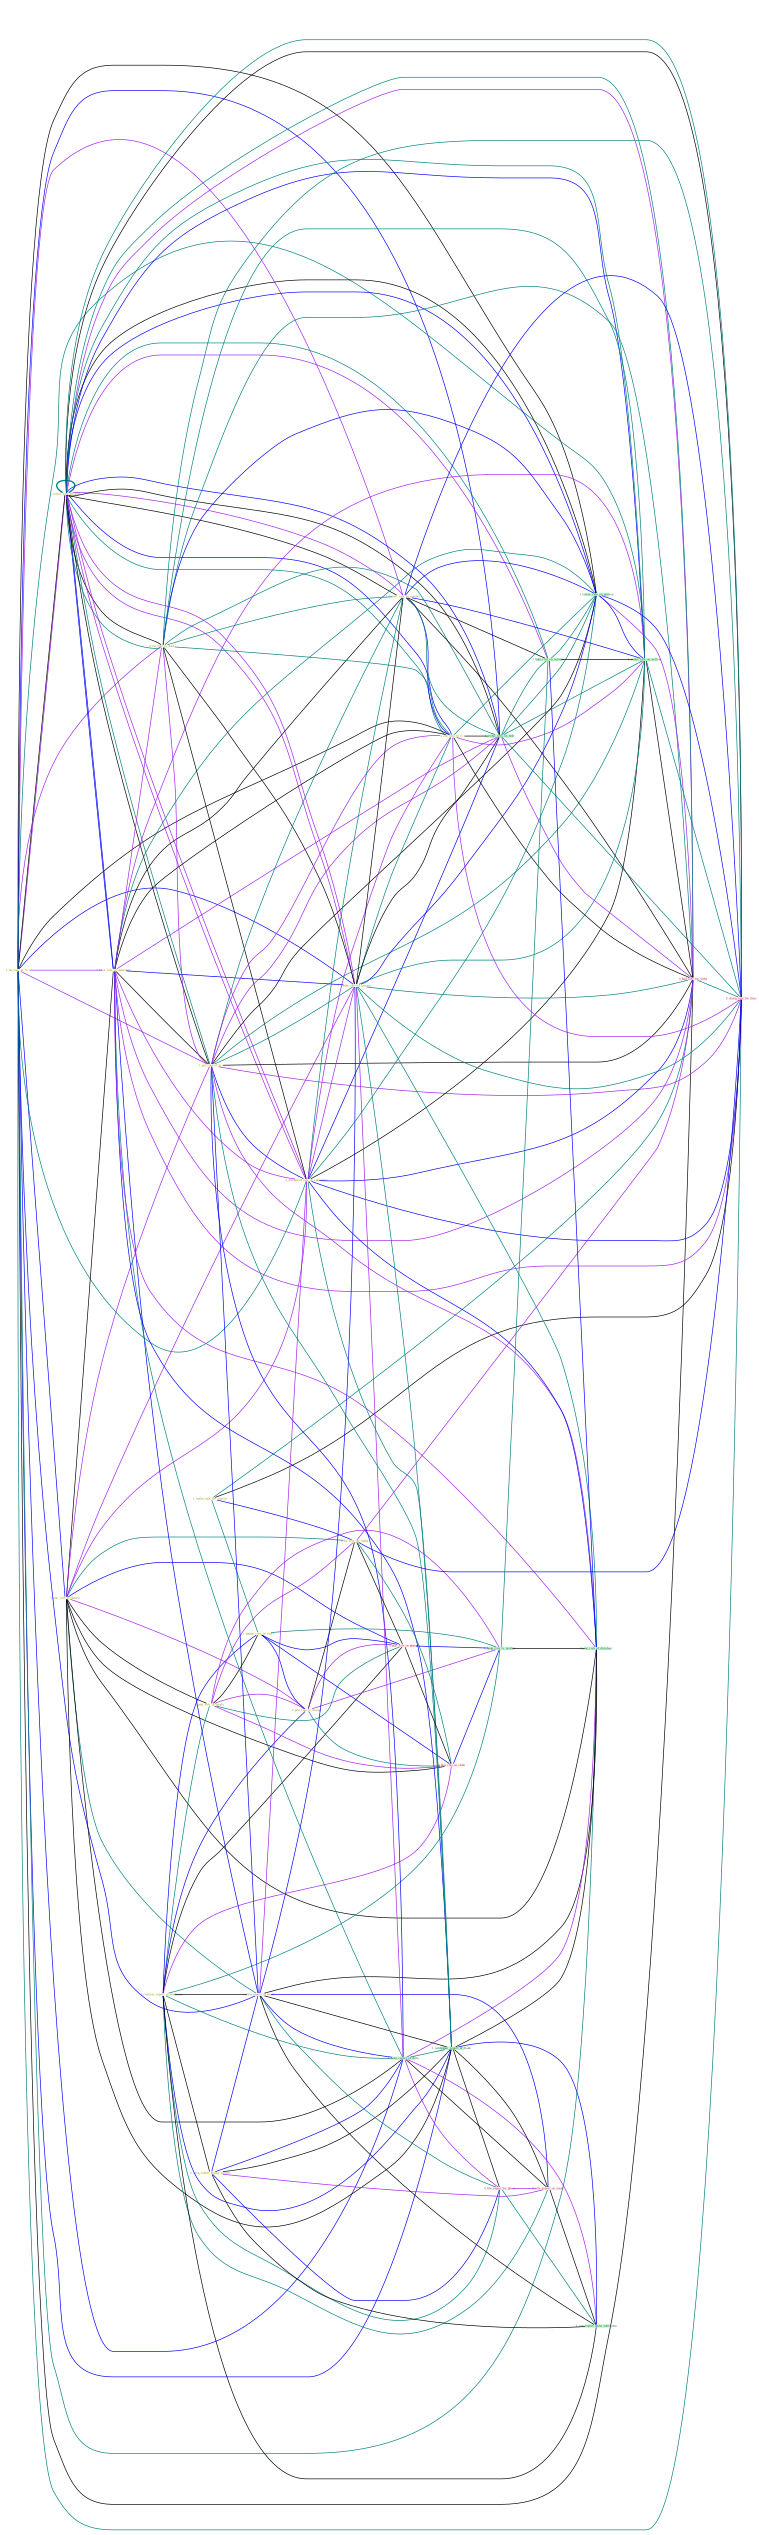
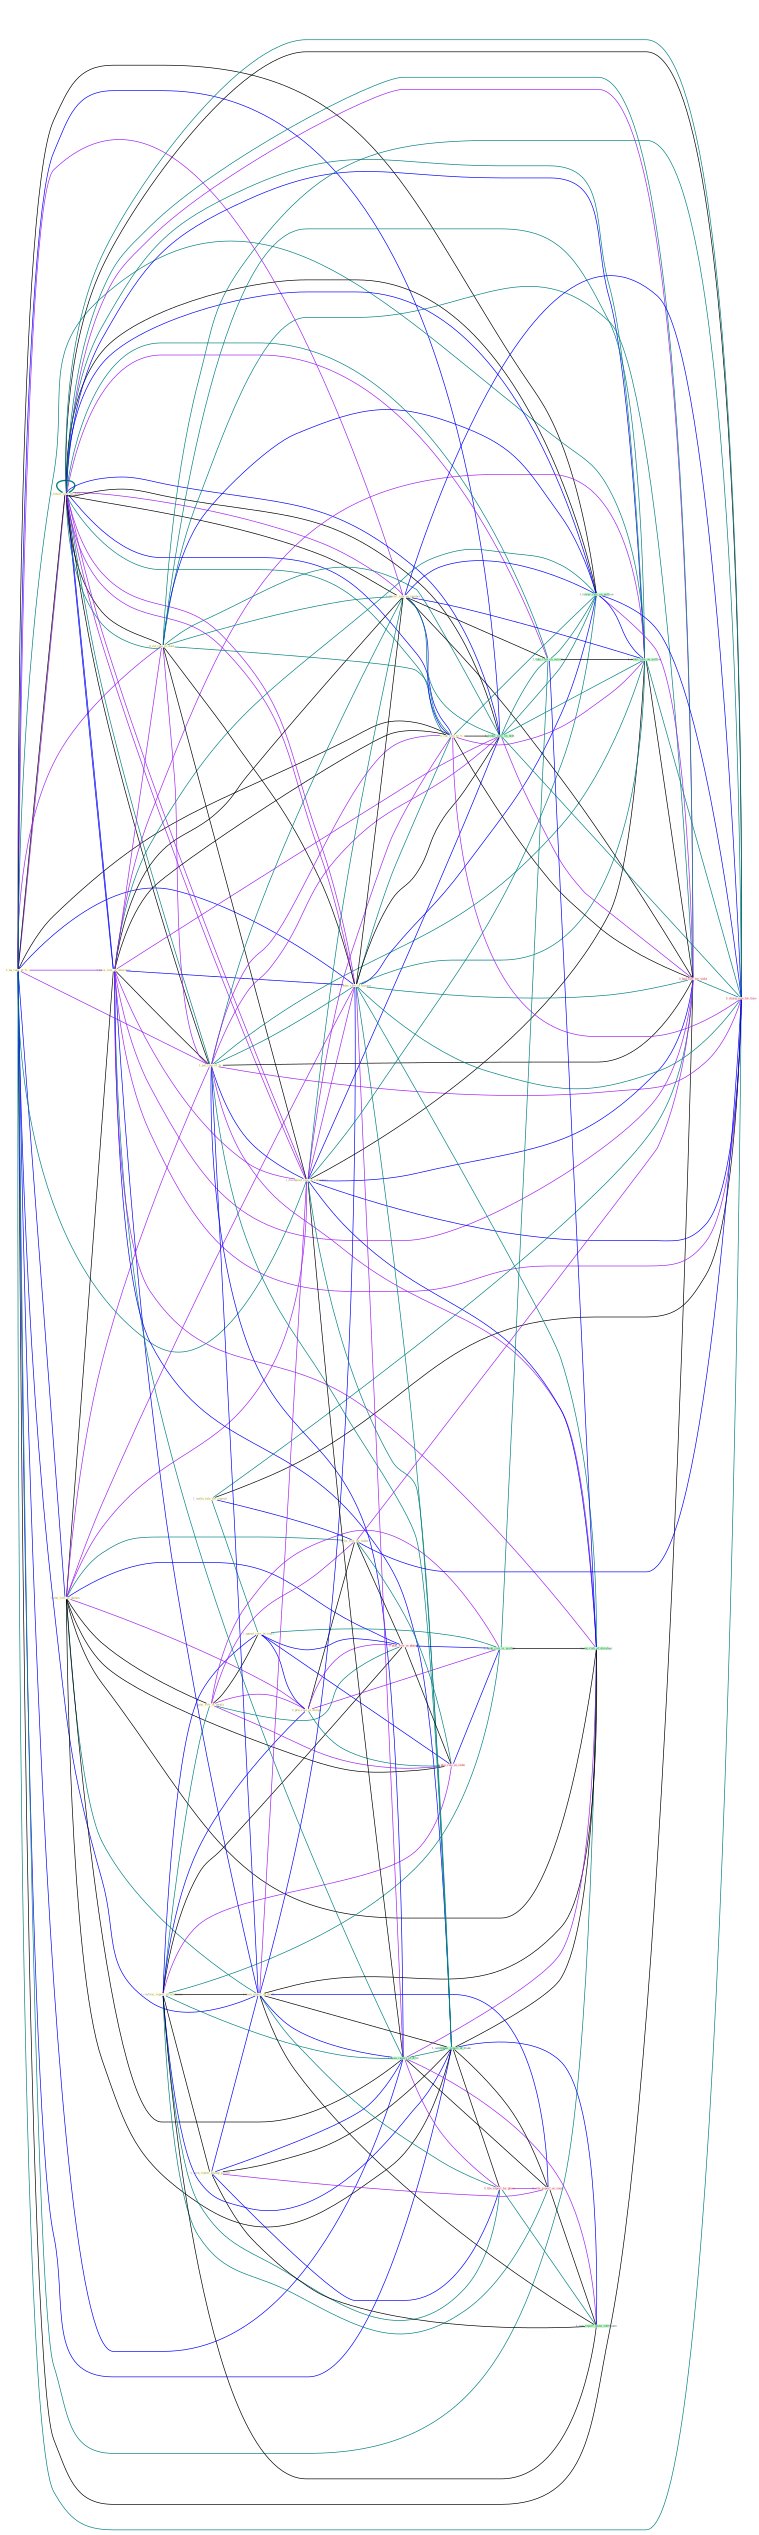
edge "1_lower_rate_on_million" -- "1_pai_rate_of_%": removed
edge "1_downgrad_rate_of_subsidiari" -- "1_been_report_of_firm": added
